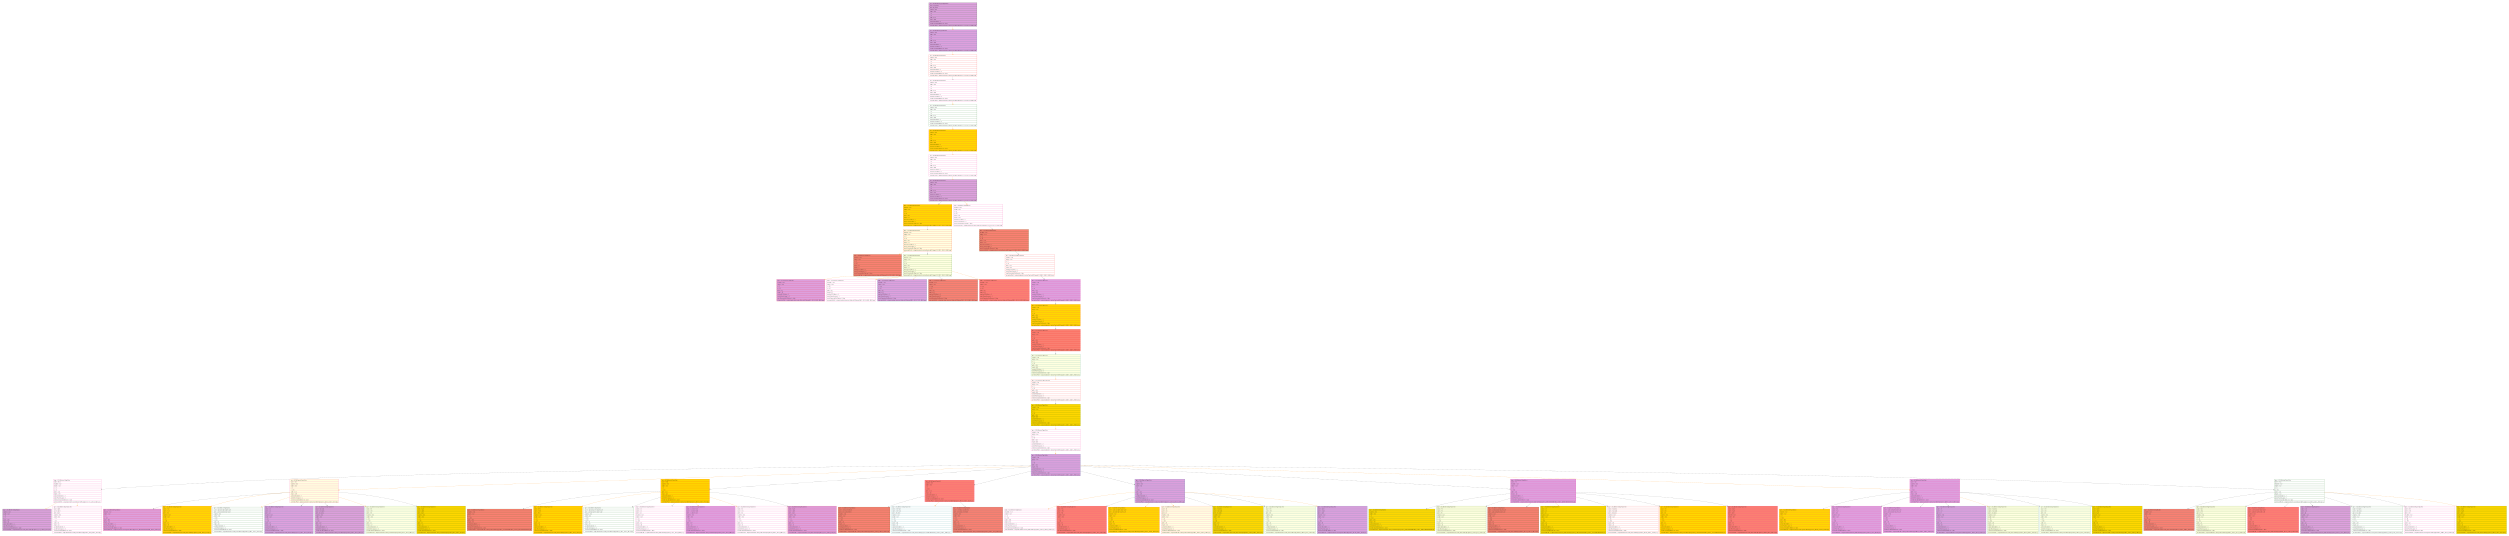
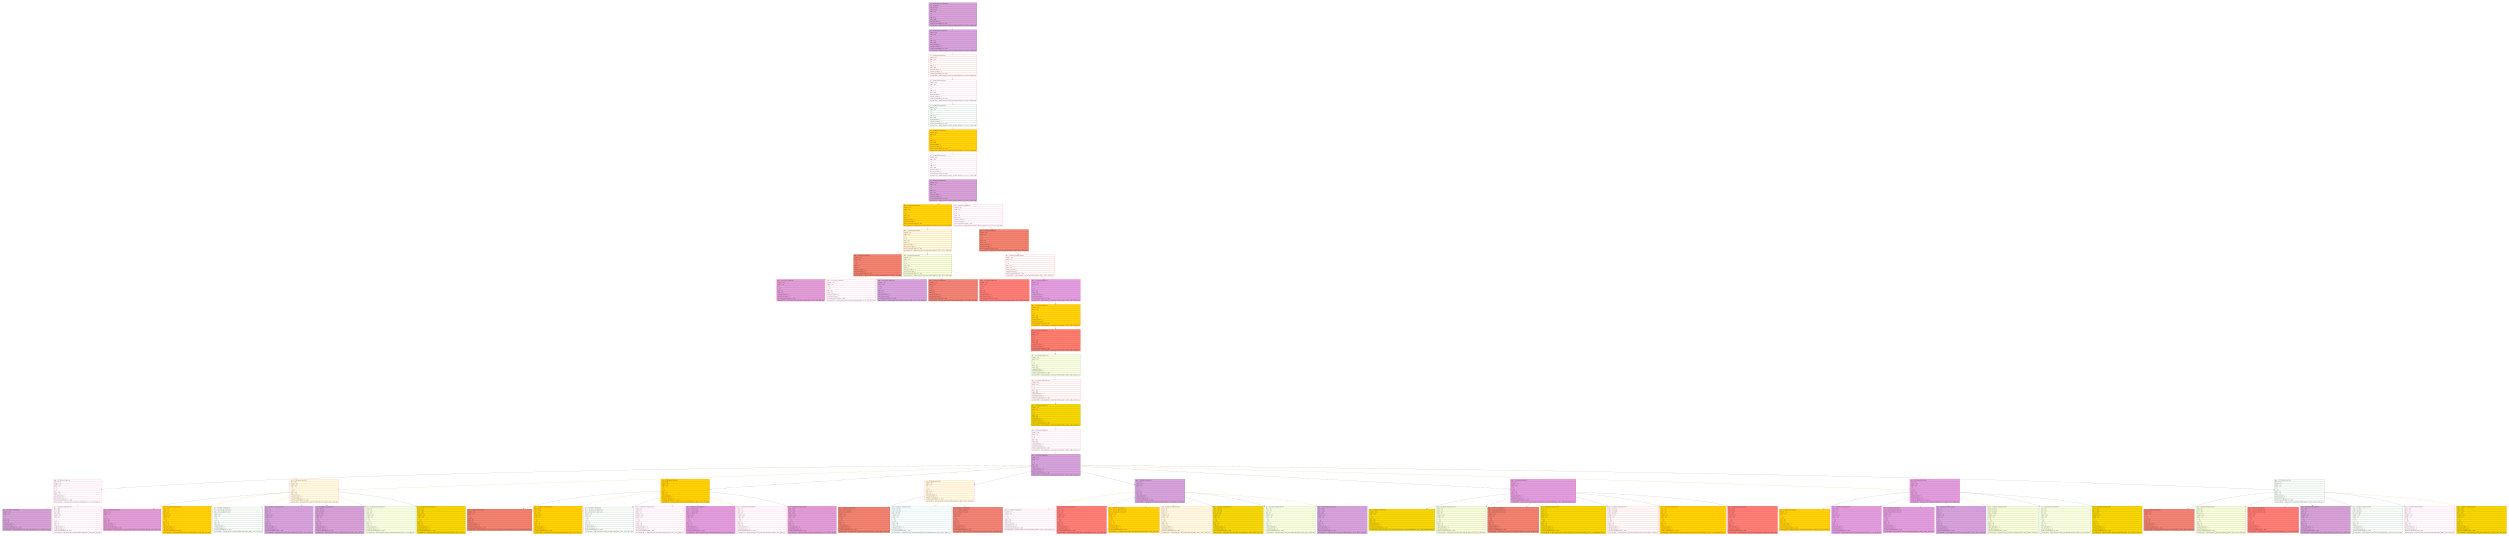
node "type = XCUIElementTypeCell": fillcolor salmon -> lightyellow
